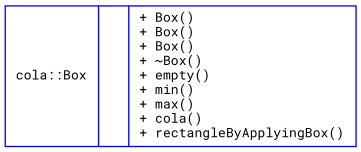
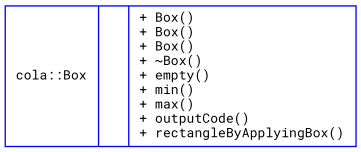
node "cola::Box": text "+ cola()" -> "+ outputCode()"
